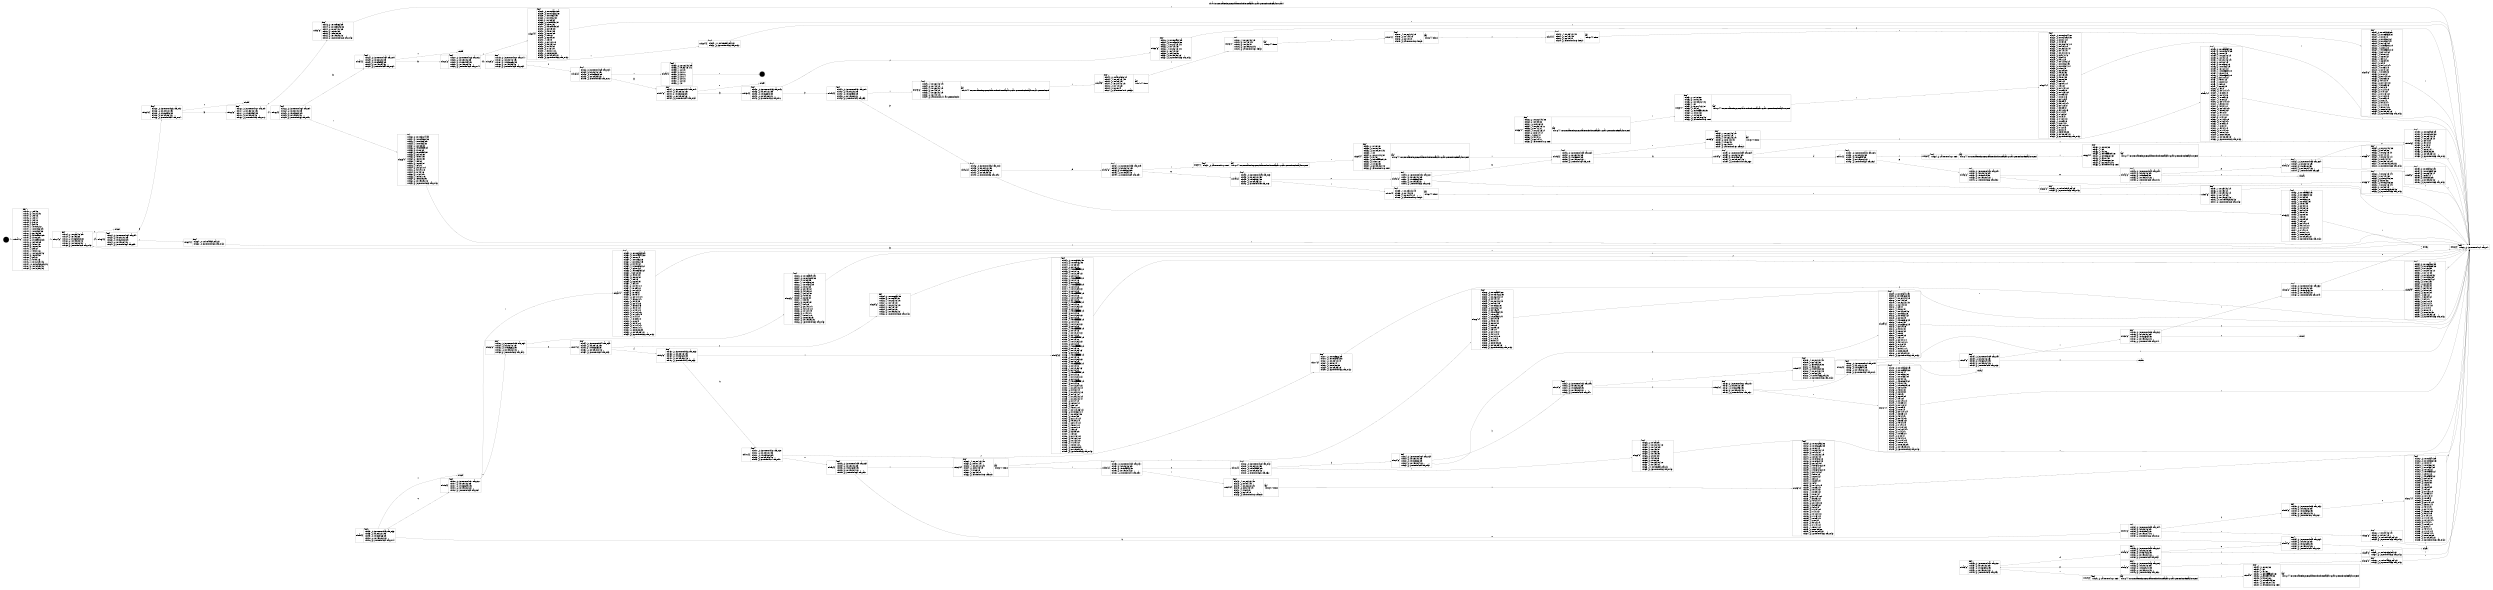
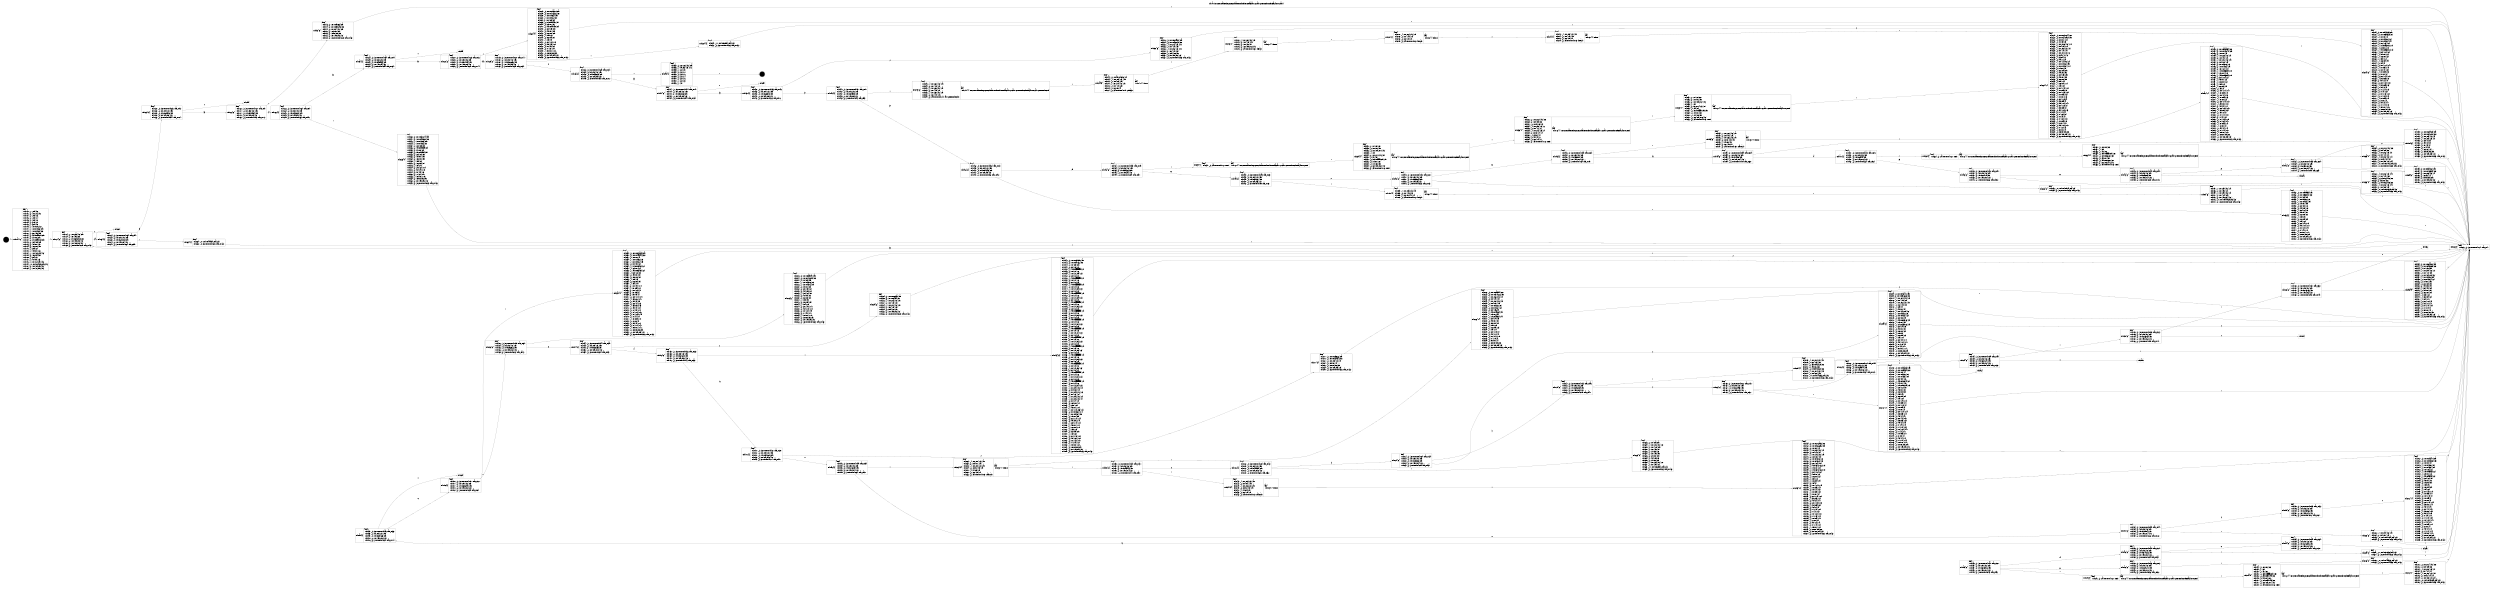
edge "0x40259c [44]" -> "0x4019d8 [28]": now "0x40259c [44]" -> "0x4025c8 [41]"
edge "0x401f33 [86]" -> "0x401ce8": now "0x401f33 [86]" -> "0x402c25 [5]"
edge "0x401af0 [28]" -> "0x401ad4 [28]": reversed
edge "0x401a80 [28]" -> "0x401a9c [28]": reversed
node "0x4021c2 [41]": added
